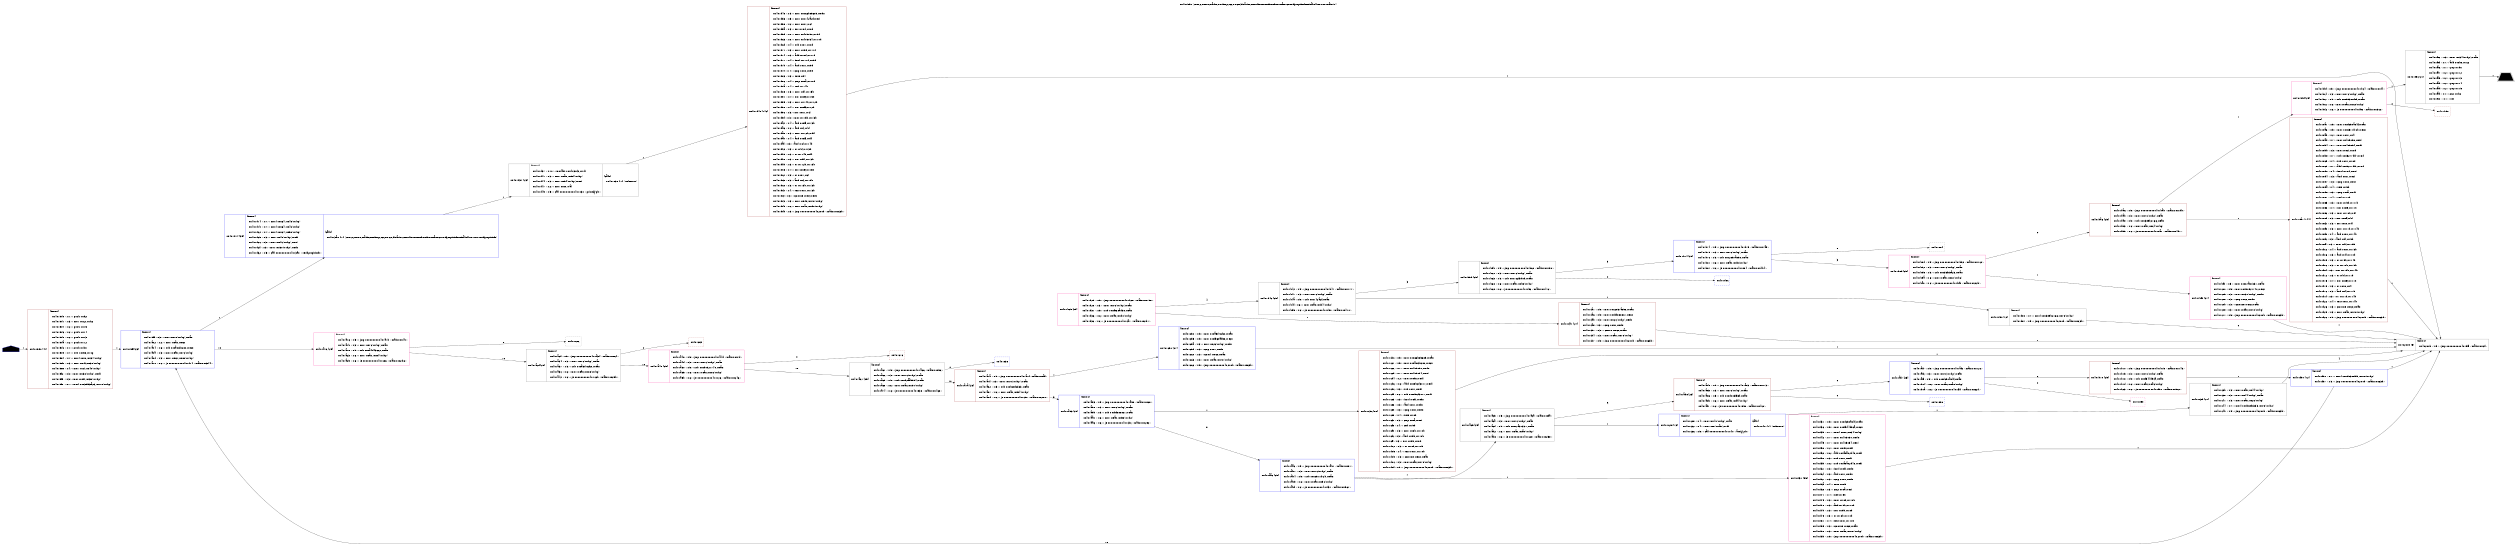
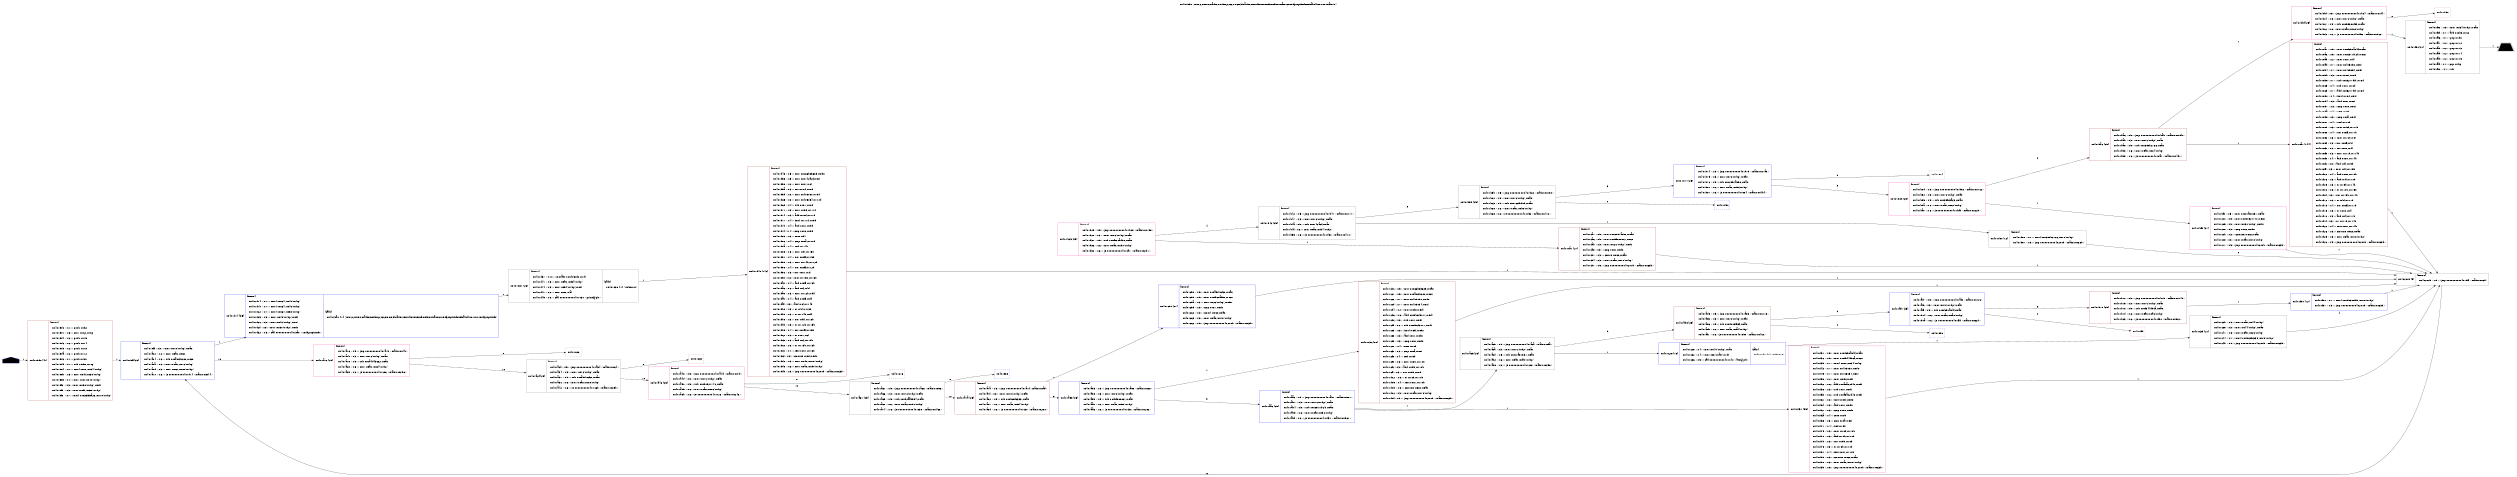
edge "0x401f90 [12]" -> "0x4019ff [23]": now "0x40200b [5]" -> "0x4019ff [23]"
